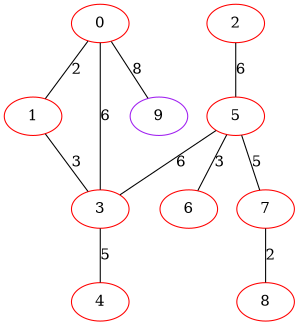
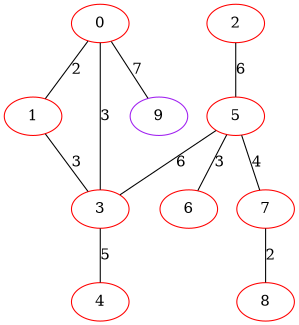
edge "0" -- "9": label "8" -> "7"
edge "0" -- "3": label "6" -> "3"
edge "5" -- "7": label "5" -> "4"
